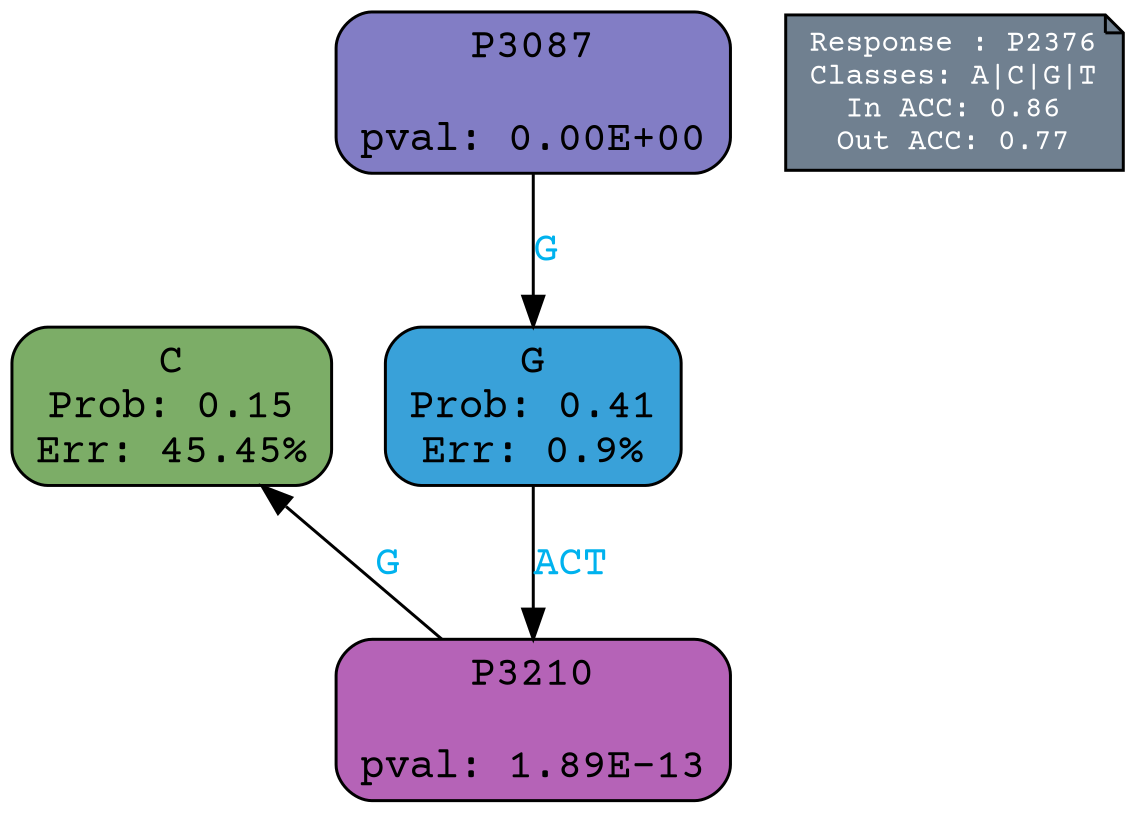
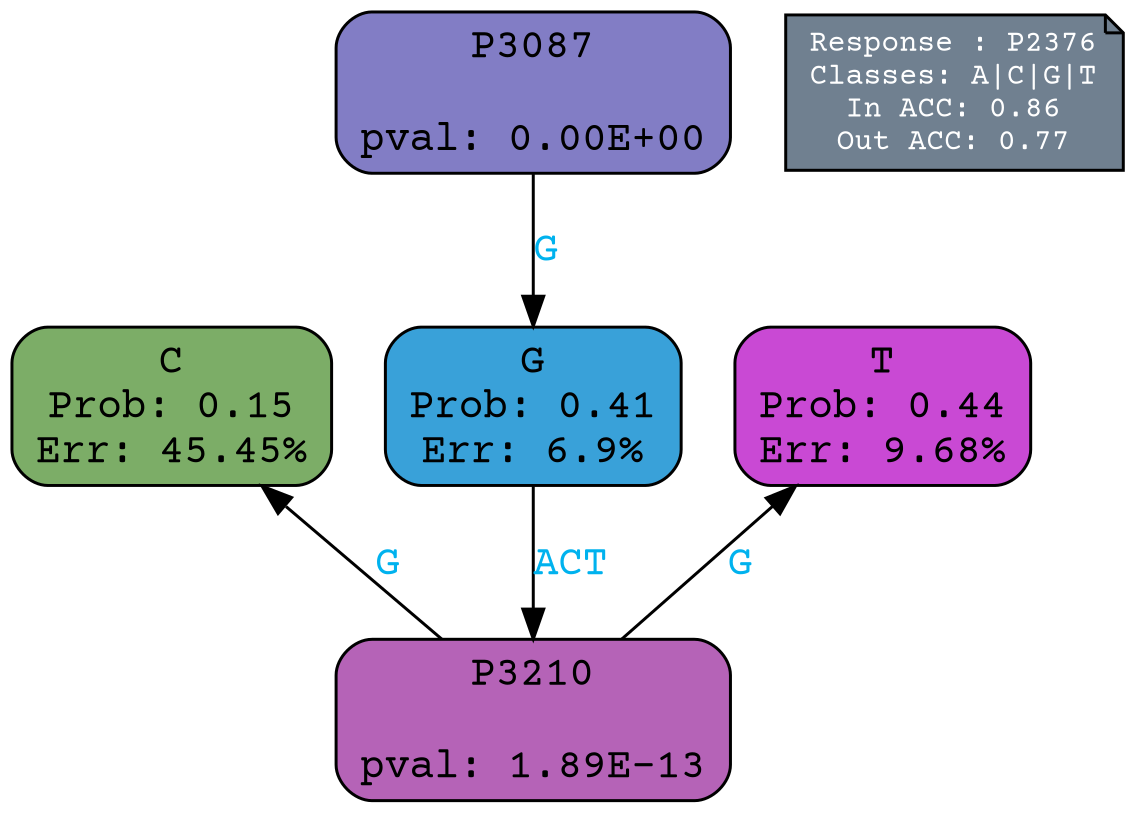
node "G Prob: 0.41 Err: 0.9%": label "G Prob: 0.41 Err: 0.9%" -> "G Prob: 0.41 Err: 6.9%"
node "T Prob: 0.44 Err: 9.68%": added
